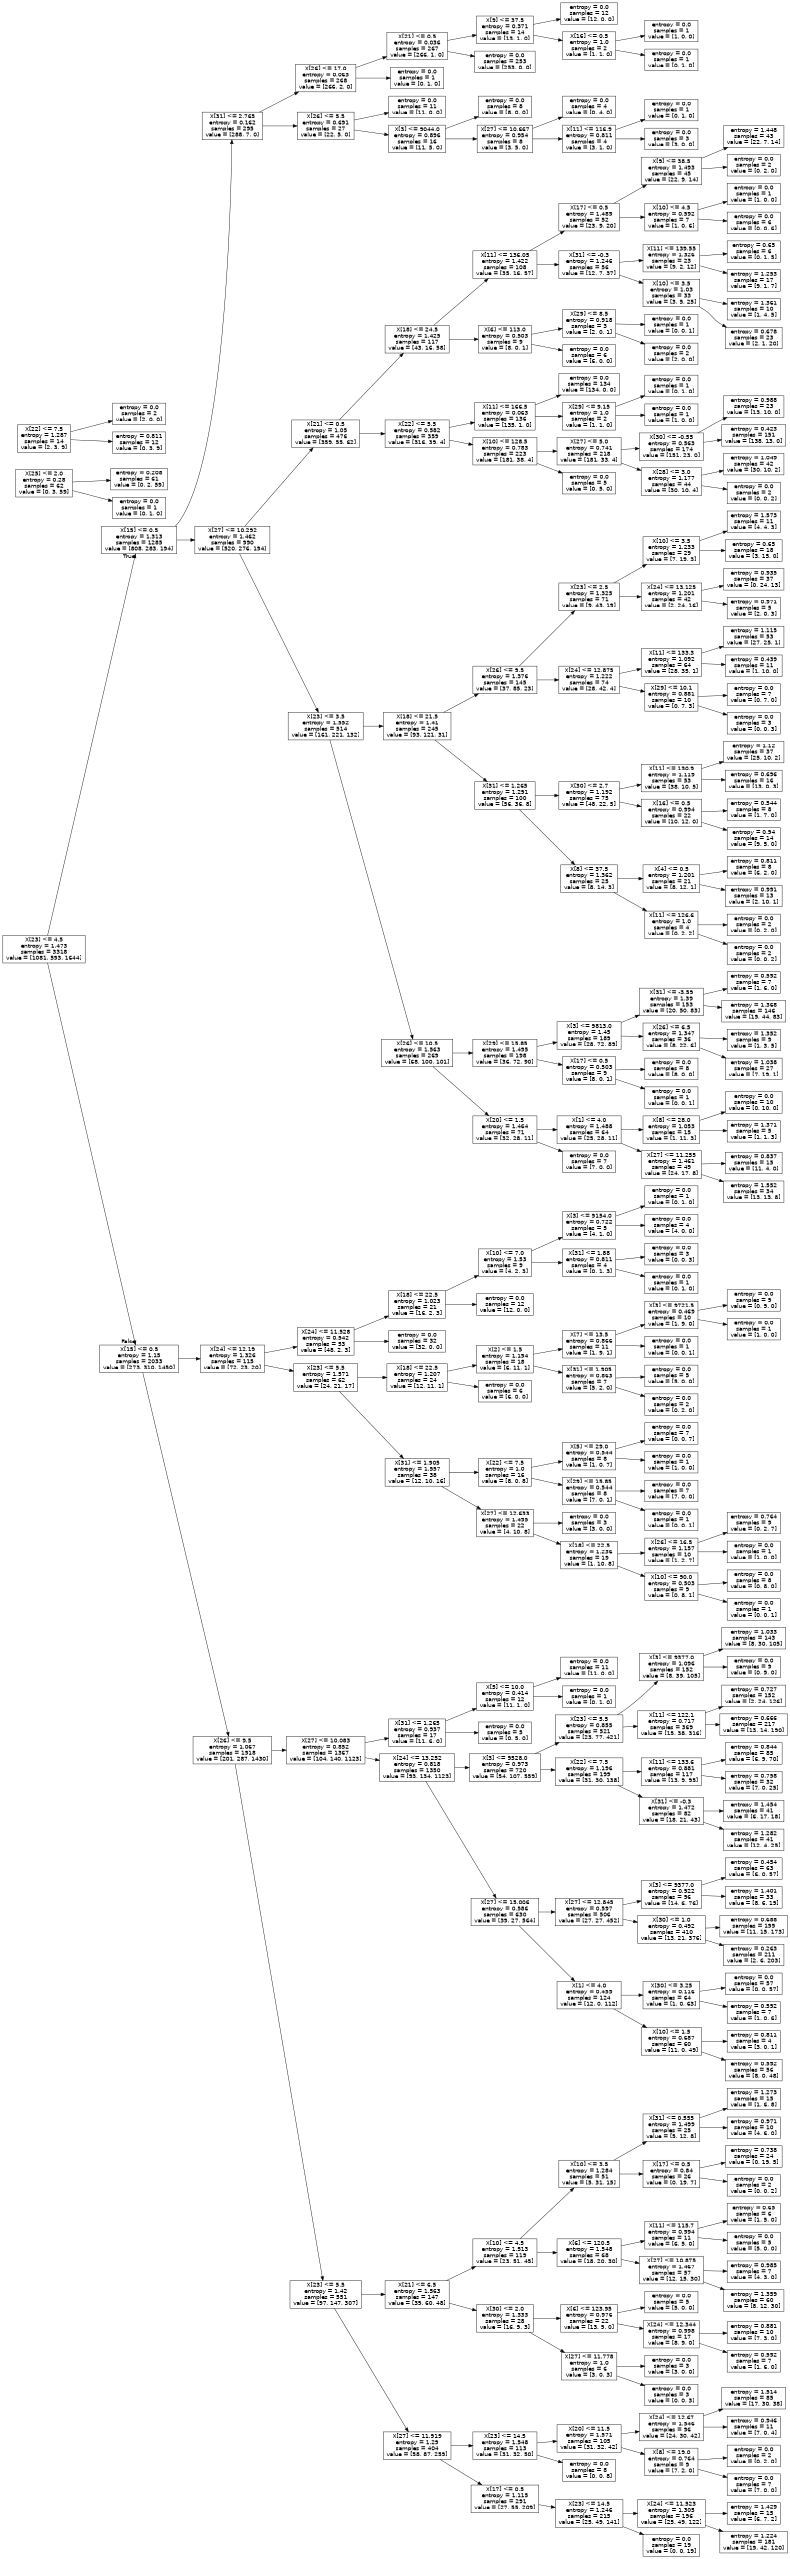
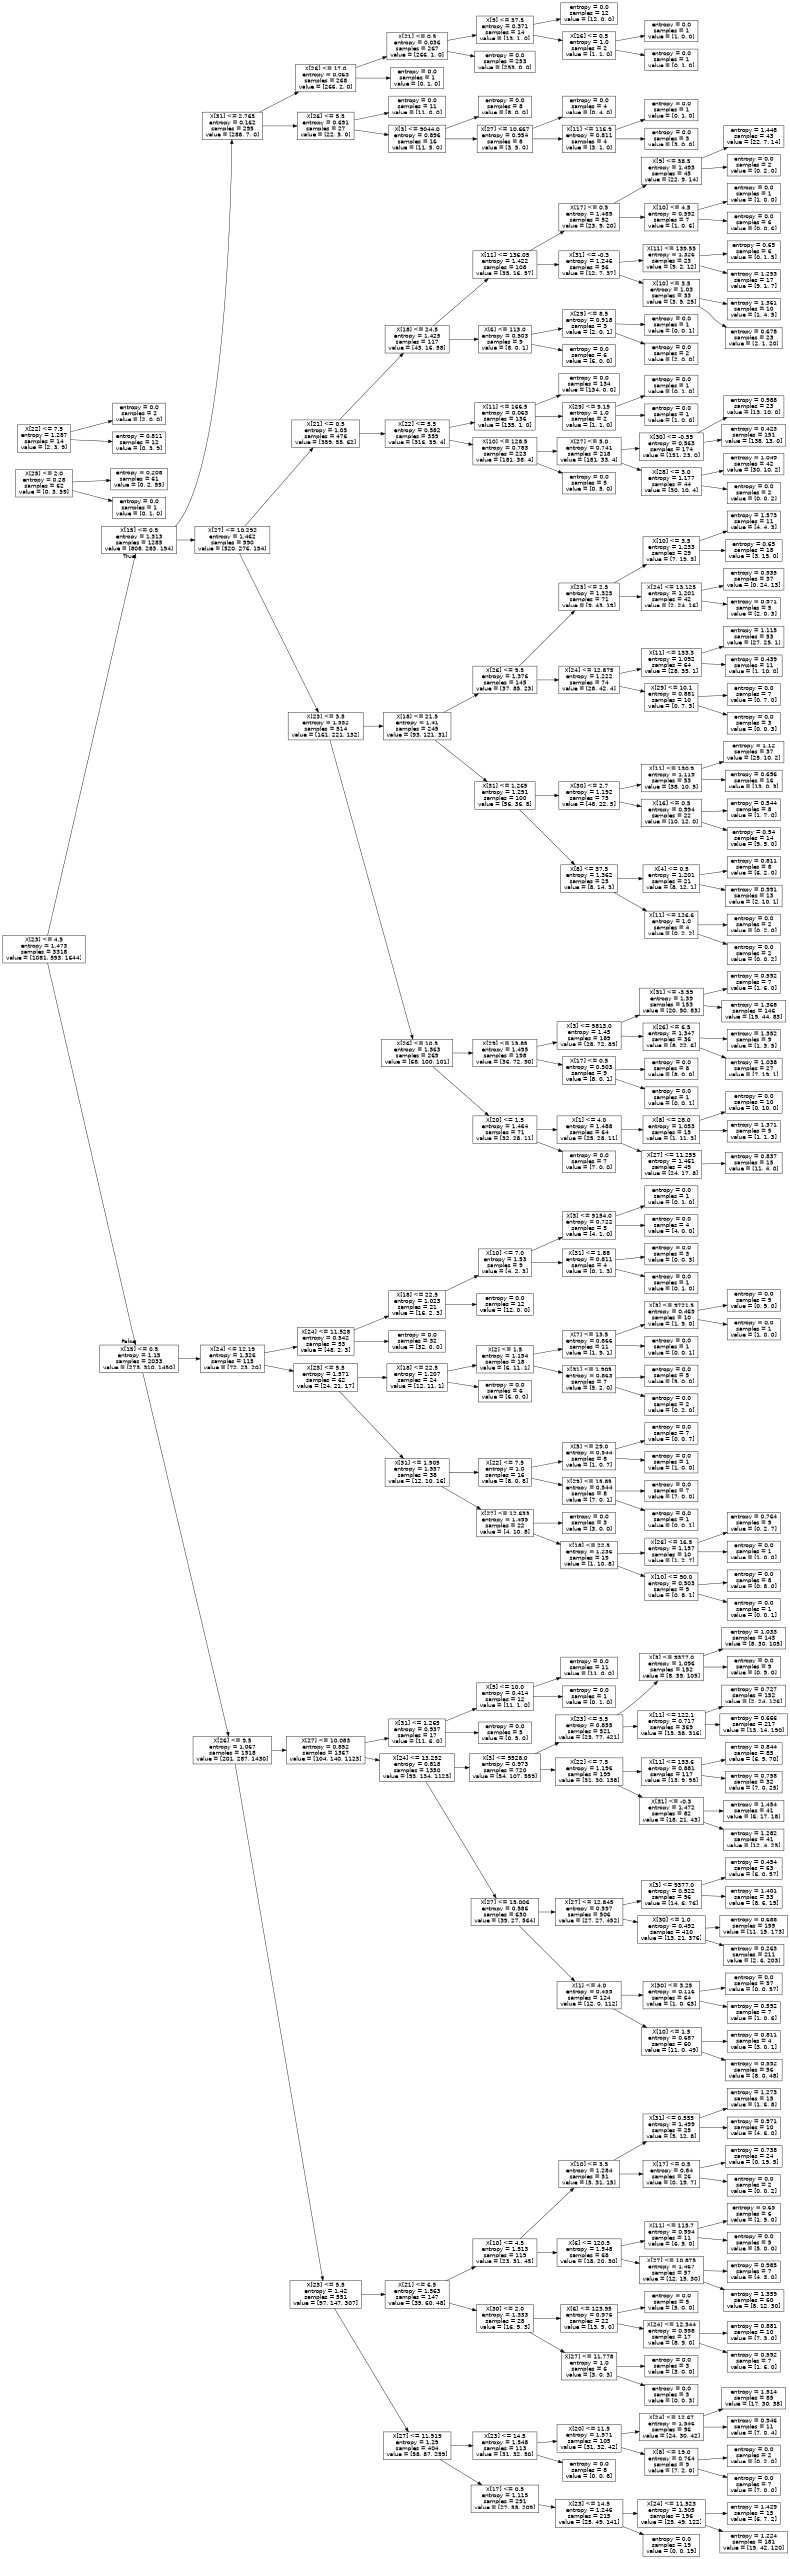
node "entropy = 1.552 samples = 34 value = [13, 13, 8]": removed
